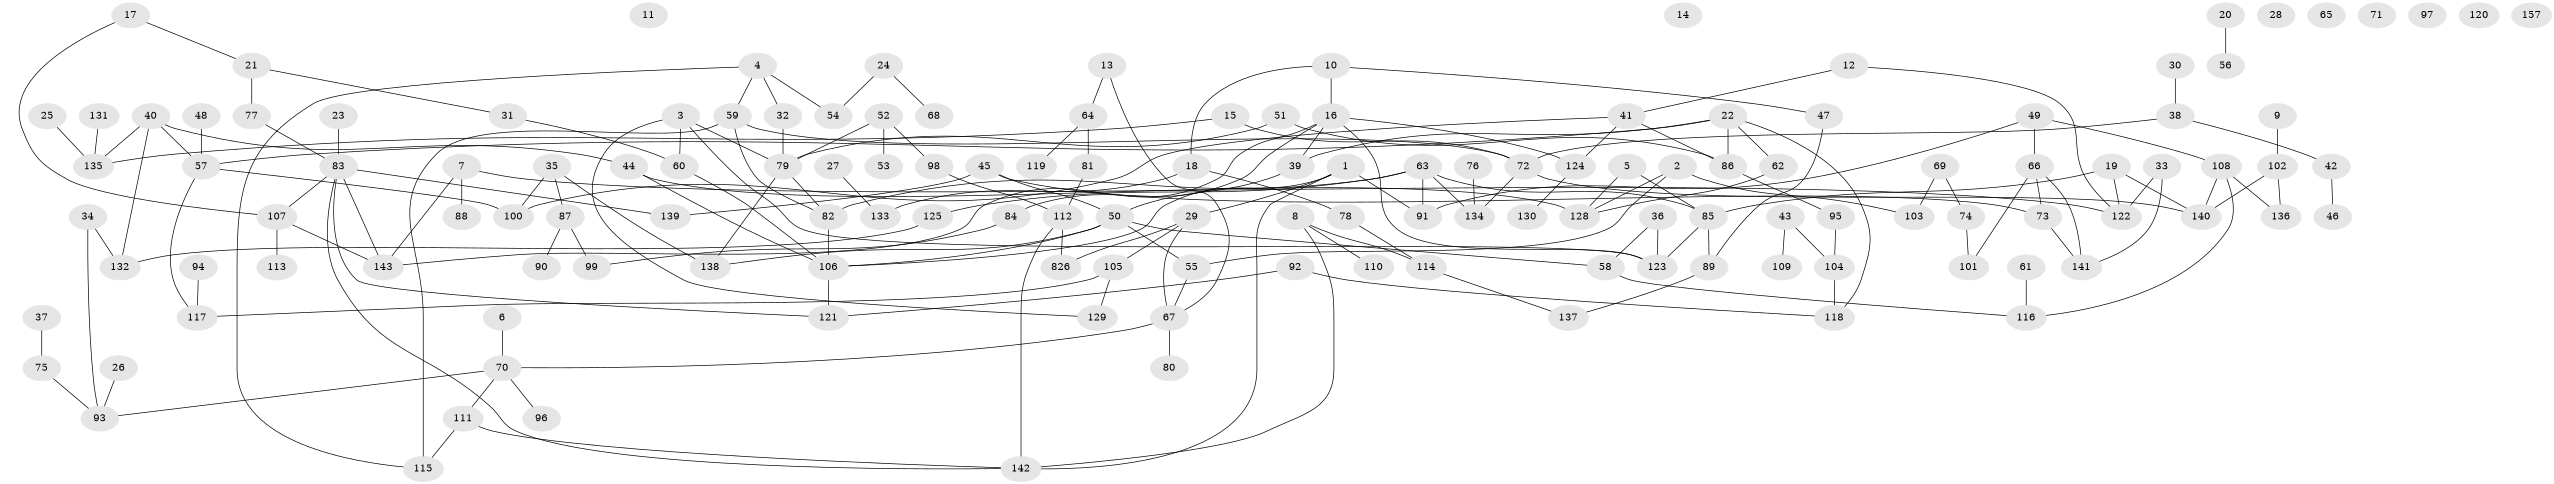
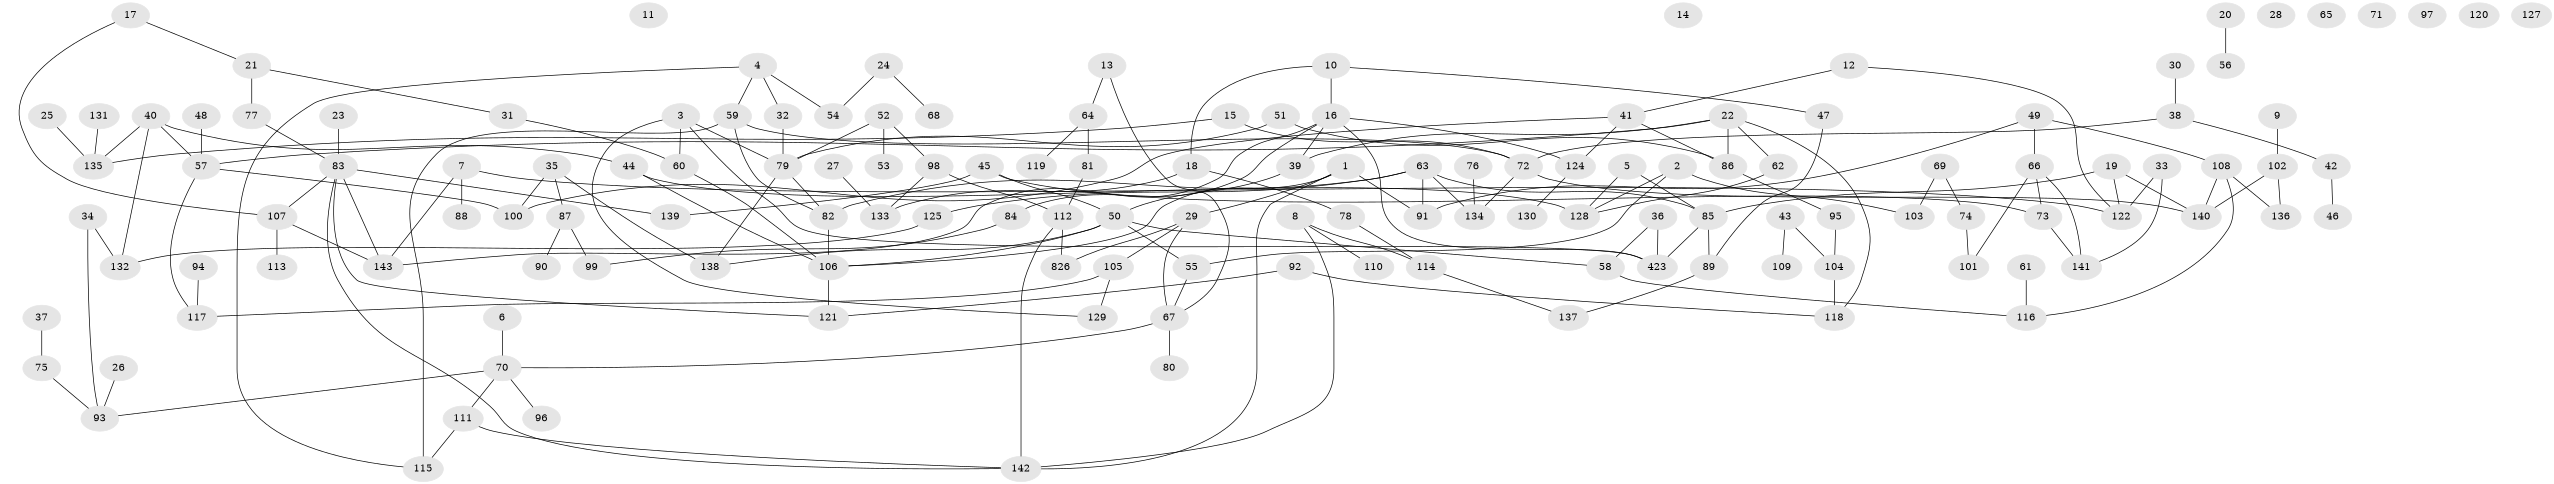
node "157": label "157" -> "127"
edge "98" -- "133": added
node "123": label "123" -> "423"
